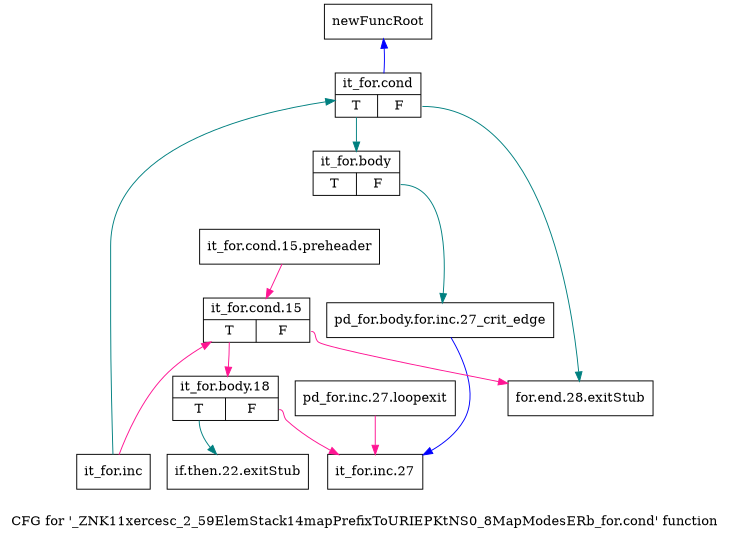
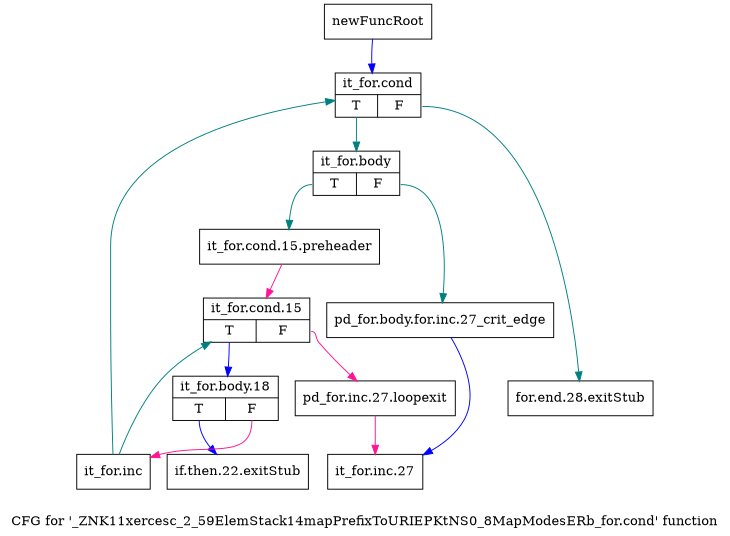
edge "it_for.cond" -> "newFuncRoot": reversed
edge "it_for.body" -> "it_for.cond.15.preheader": added
edge "it_for.cond.15" -> "it_for.body.18": color deeppink -> blue
edge "it_for.cond.15" -> "for.end.28.exitStub": now "it_for.cond.15" -> "pd_for.inc.27.loopexit"
edge "it_for.inc" -> "it_for.cond.15": color deeppink -> teal
edge "it_for.body.18" -> "it_for.inc.27": now "it_for.body.18" -> "it_for.inc"
edge "it_for.body.18" -> "if.then.22.exitStub": color teal -> blue
